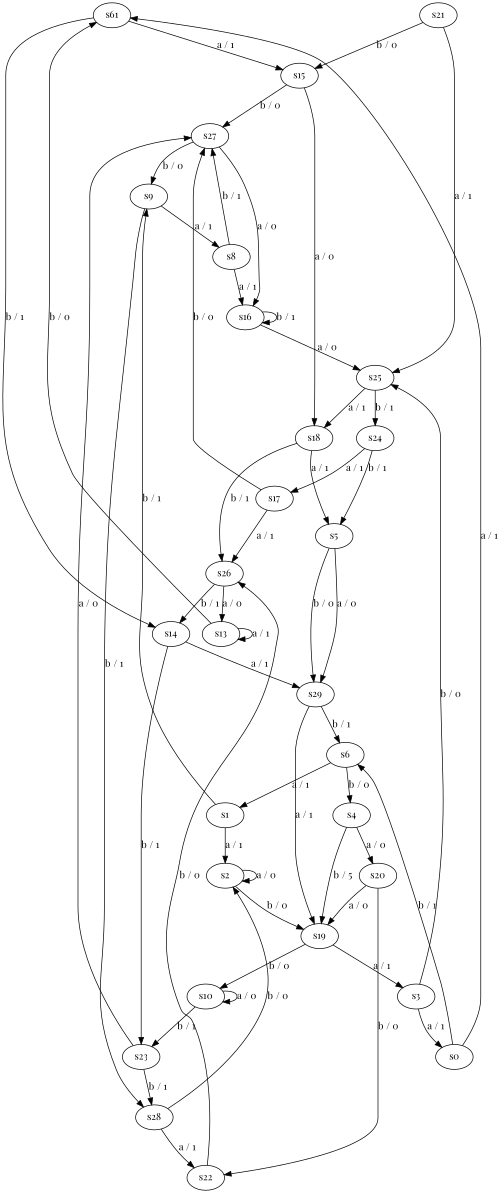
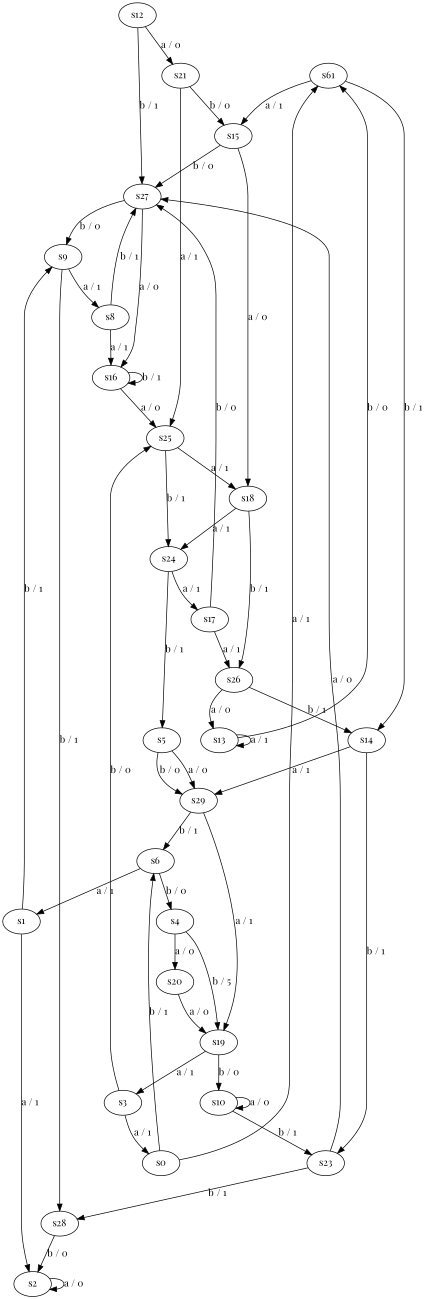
node "s12": added
edge "s18" -> "s5": now "s18" -> "s24"
edge "s2" -> "s19": removed, label "b / 0"
node "s22": removed
